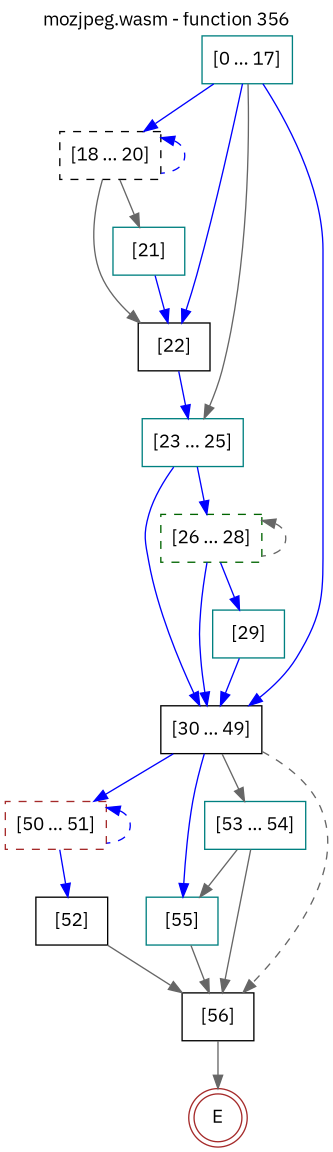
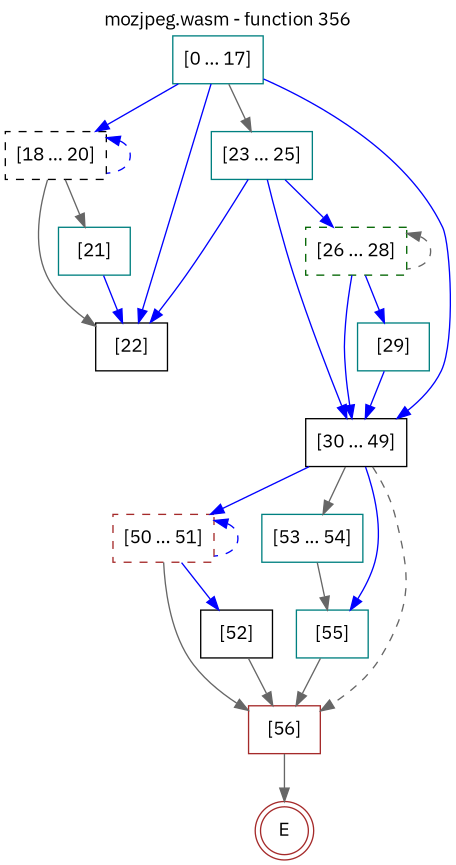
edge "[22]" -> "[23 ... 25]": reversed
edge "[53 ... 54]" -> "[56]": now "[50 ... 51]" -> "[56]"
node "[56]": color black -> brown
